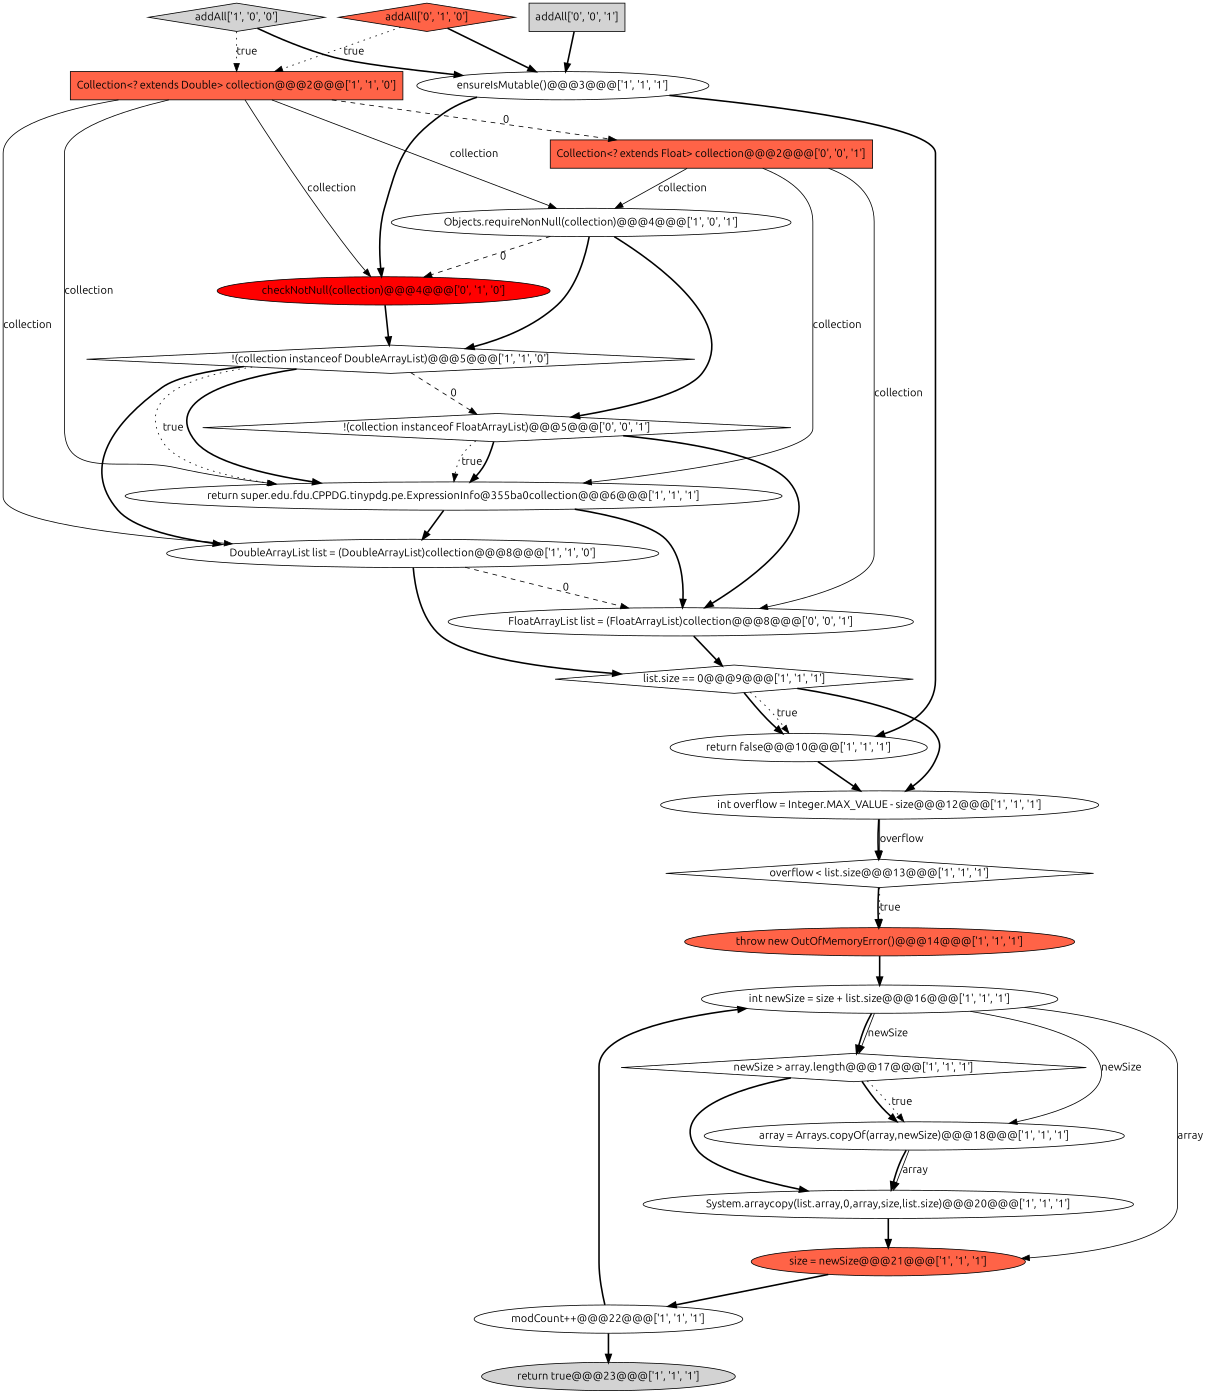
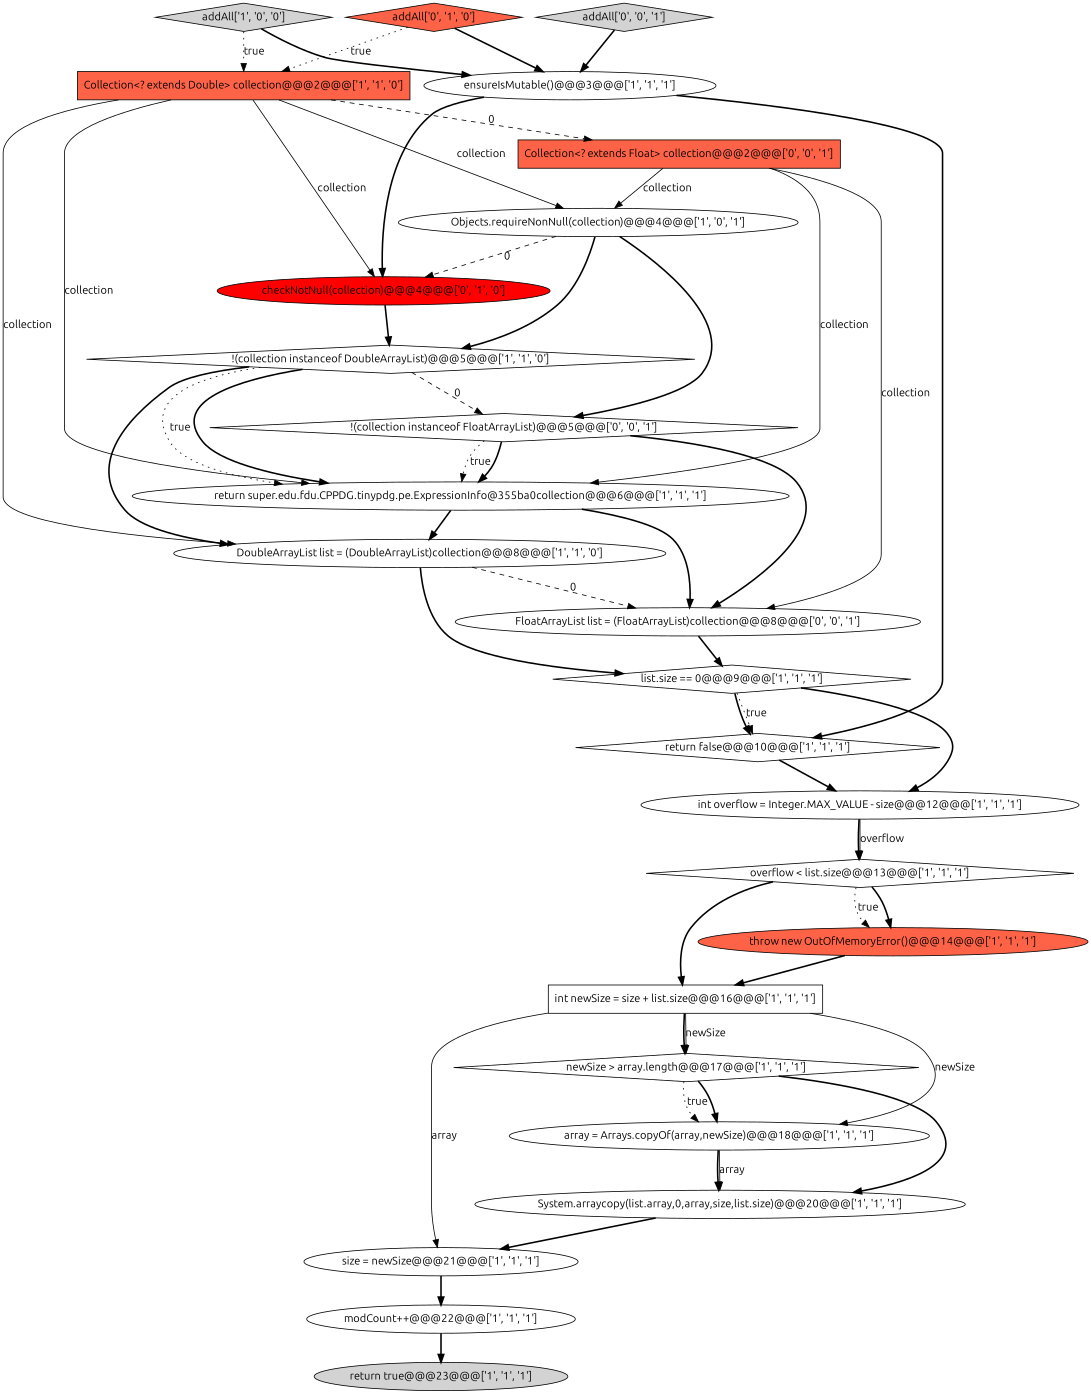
node "addAll['0', '0', '1']": shape box -> diamond
node "return false@@@10@@@['1', '1', '1']": shape ellipse -> diamond
node "int newSize = size + list.size@@@16@@@['1', '1', '1']": shape ellipse -> box
edge "modCount++@@@22@@@['1', '1', '1']" -> "int newSize = size + list.size@@@16@@@['1', '1', '1']": now "overflow < list.size@@@13@@@['1', '1', '1']" -> "int newSize = size + list.size@@@16@@@['1', '1', '1']"
node "size = newSize@@@21@@@['1', '1', '1']": fillcolor tomato -> white
